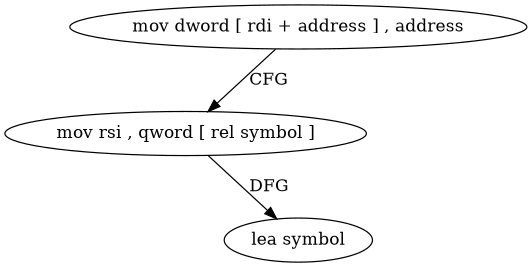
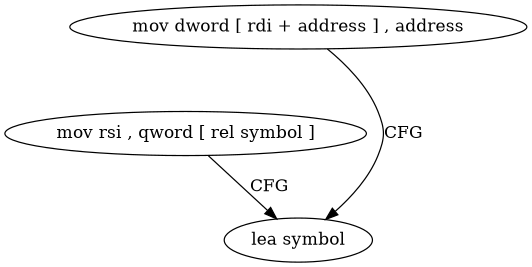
edge "mov dword [ rdi + address ] , address" -> "mov rsi , qword [ rel symbol ]": now "mov dword [ rdi + address ] , address" -> "lea symbol"
edge "mov rsi , qword [ rel symbol ]" -> "lea symbol": label "DFG" -> "CFG"
